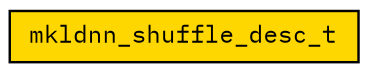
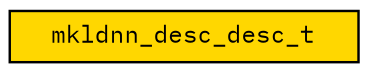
node "mkldnn_shuffle_desc_t": label "mkldnn_shuffle_desc_t" -> "mkldnn_desc_desc_t"
